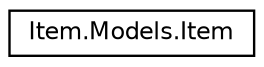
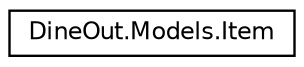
node "Item.Models.Item": label "Item.Models.Item" -> "DineOut.Models.Item"
